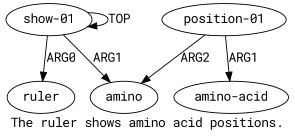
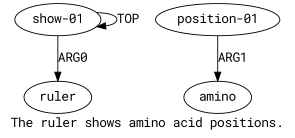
edge "show-01" -> "amino": removed, label "ARG1"
edge "position-01" -> "amino": label "ARG2" -> "ARG1"
node "amino-acid": removed
